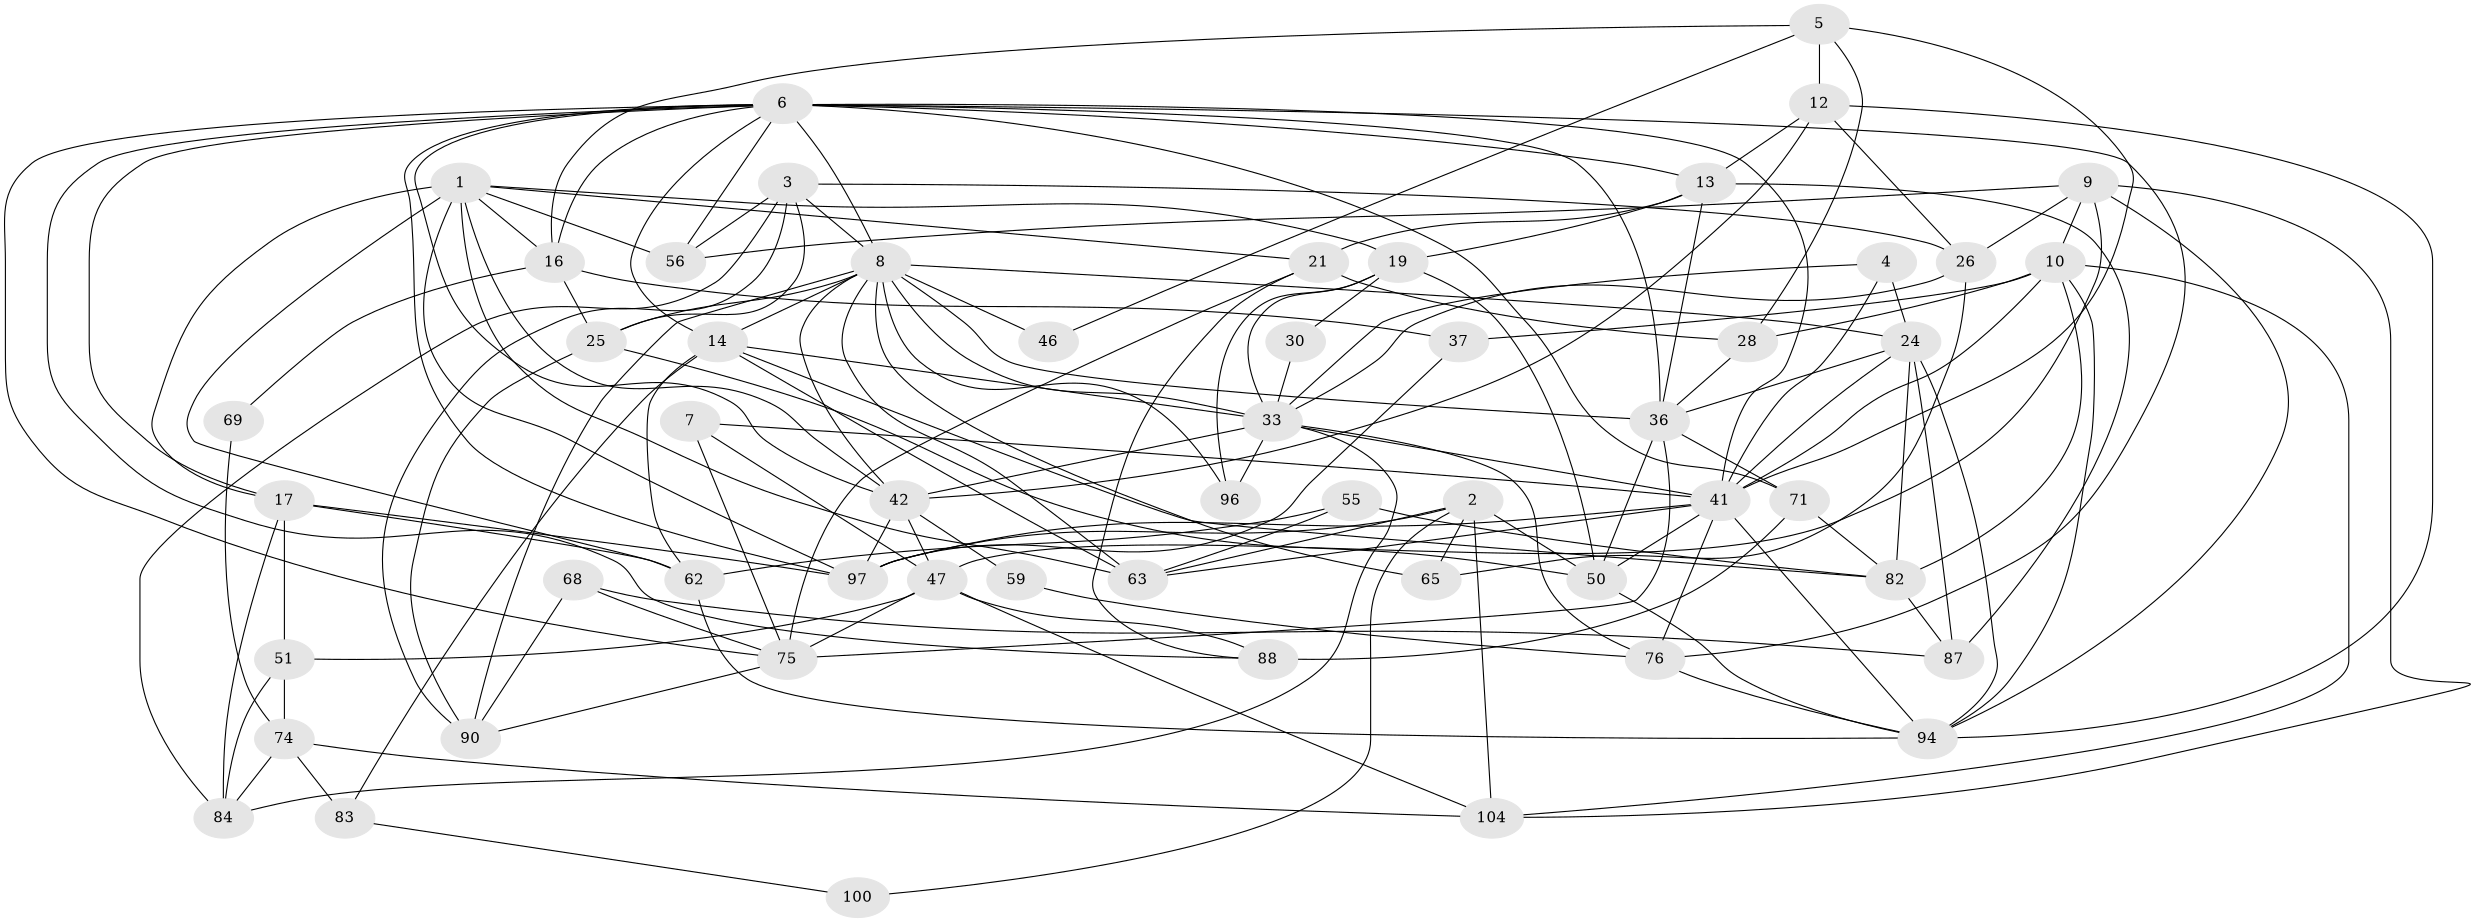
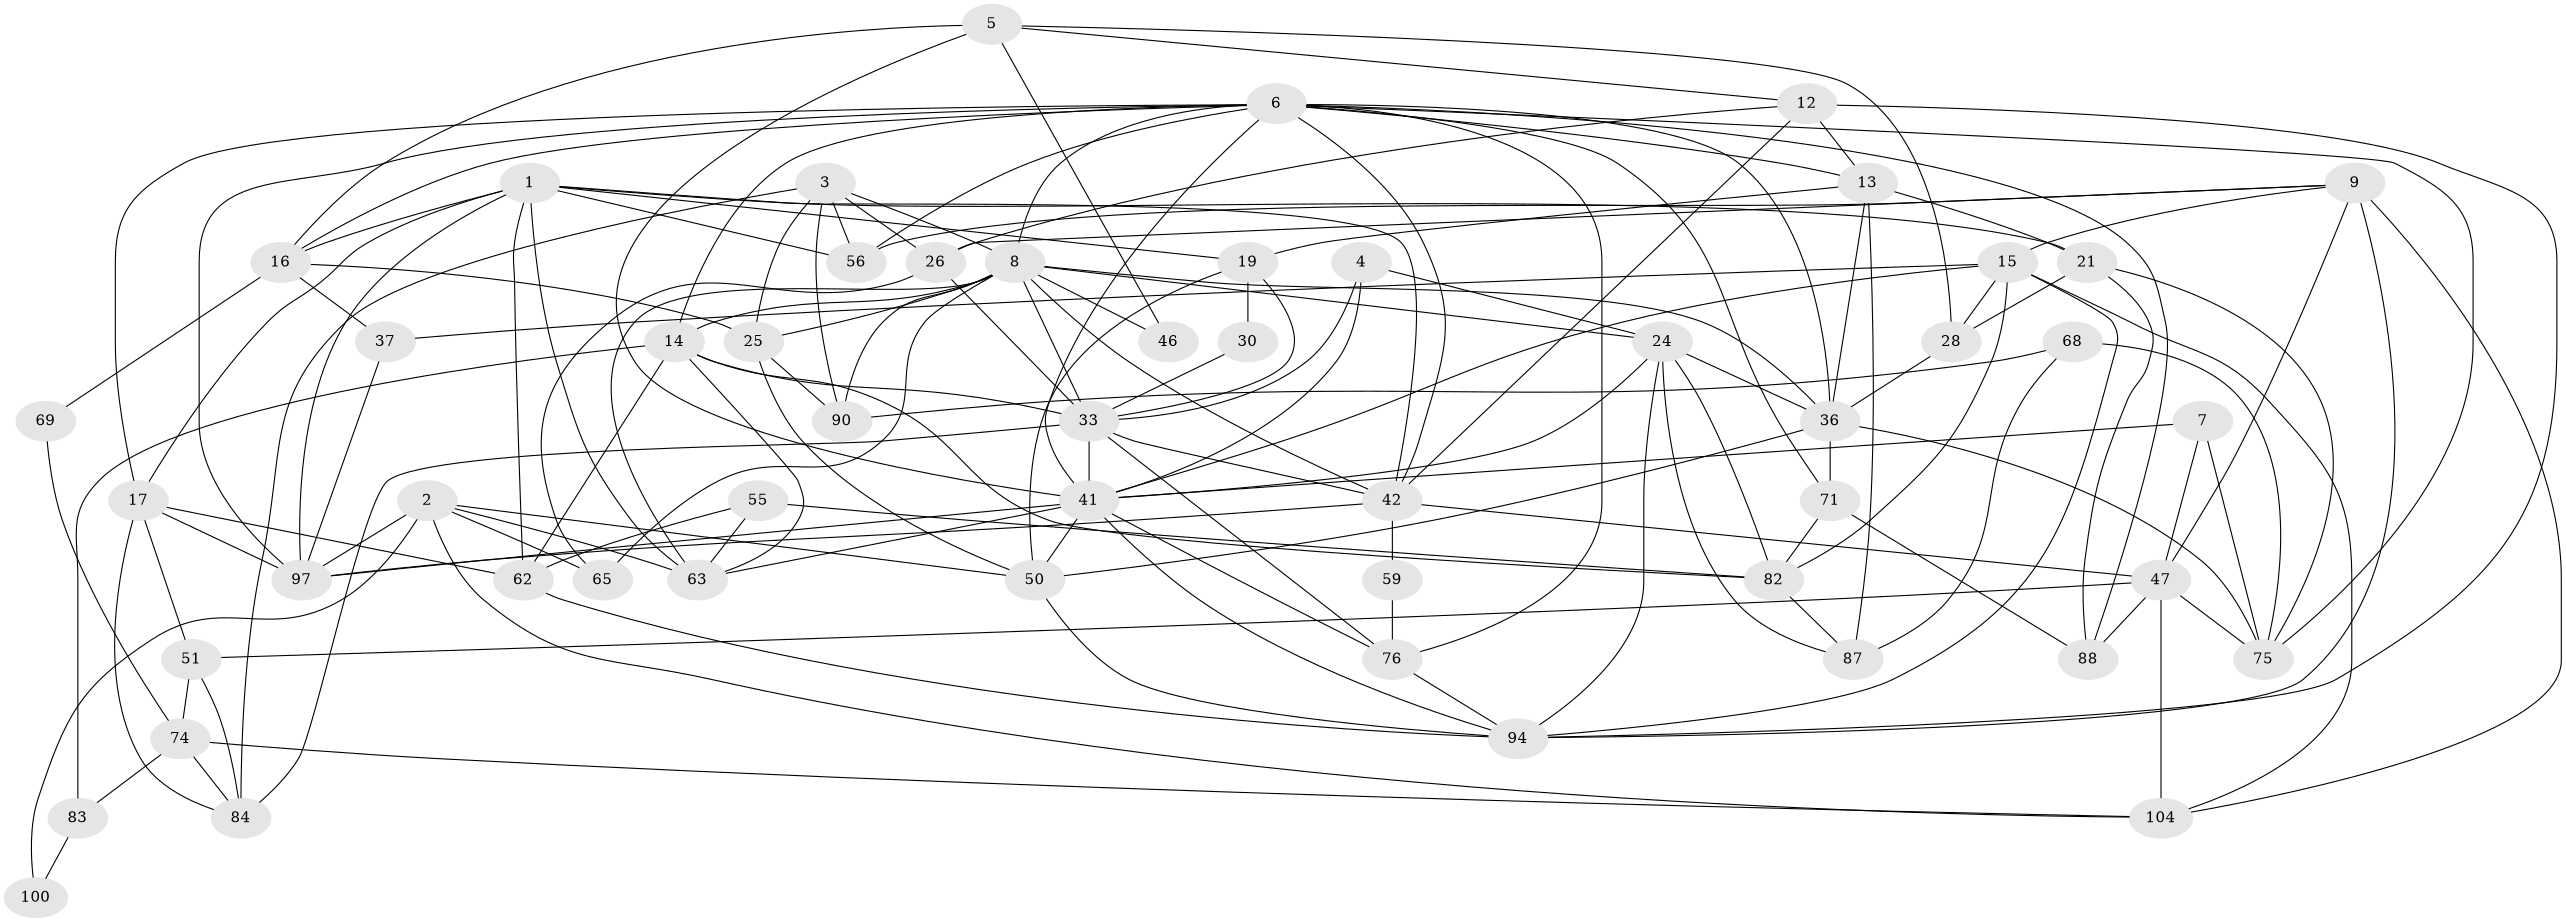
node "10": label "10" -> "15"
node "96": removed
edge "75" -- "90": removed
